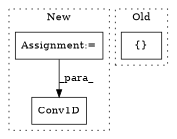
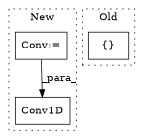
node "Assignment:=": label "Assignment:=" -> "Conv:="
